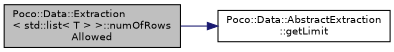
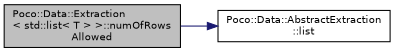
node "Poco::Data::AbstractExtraction ::getLimit": label "Poco::Data::AbstractExtraction ::getLimit" -> "Poco::Data::AbstractExtraction ::list"
